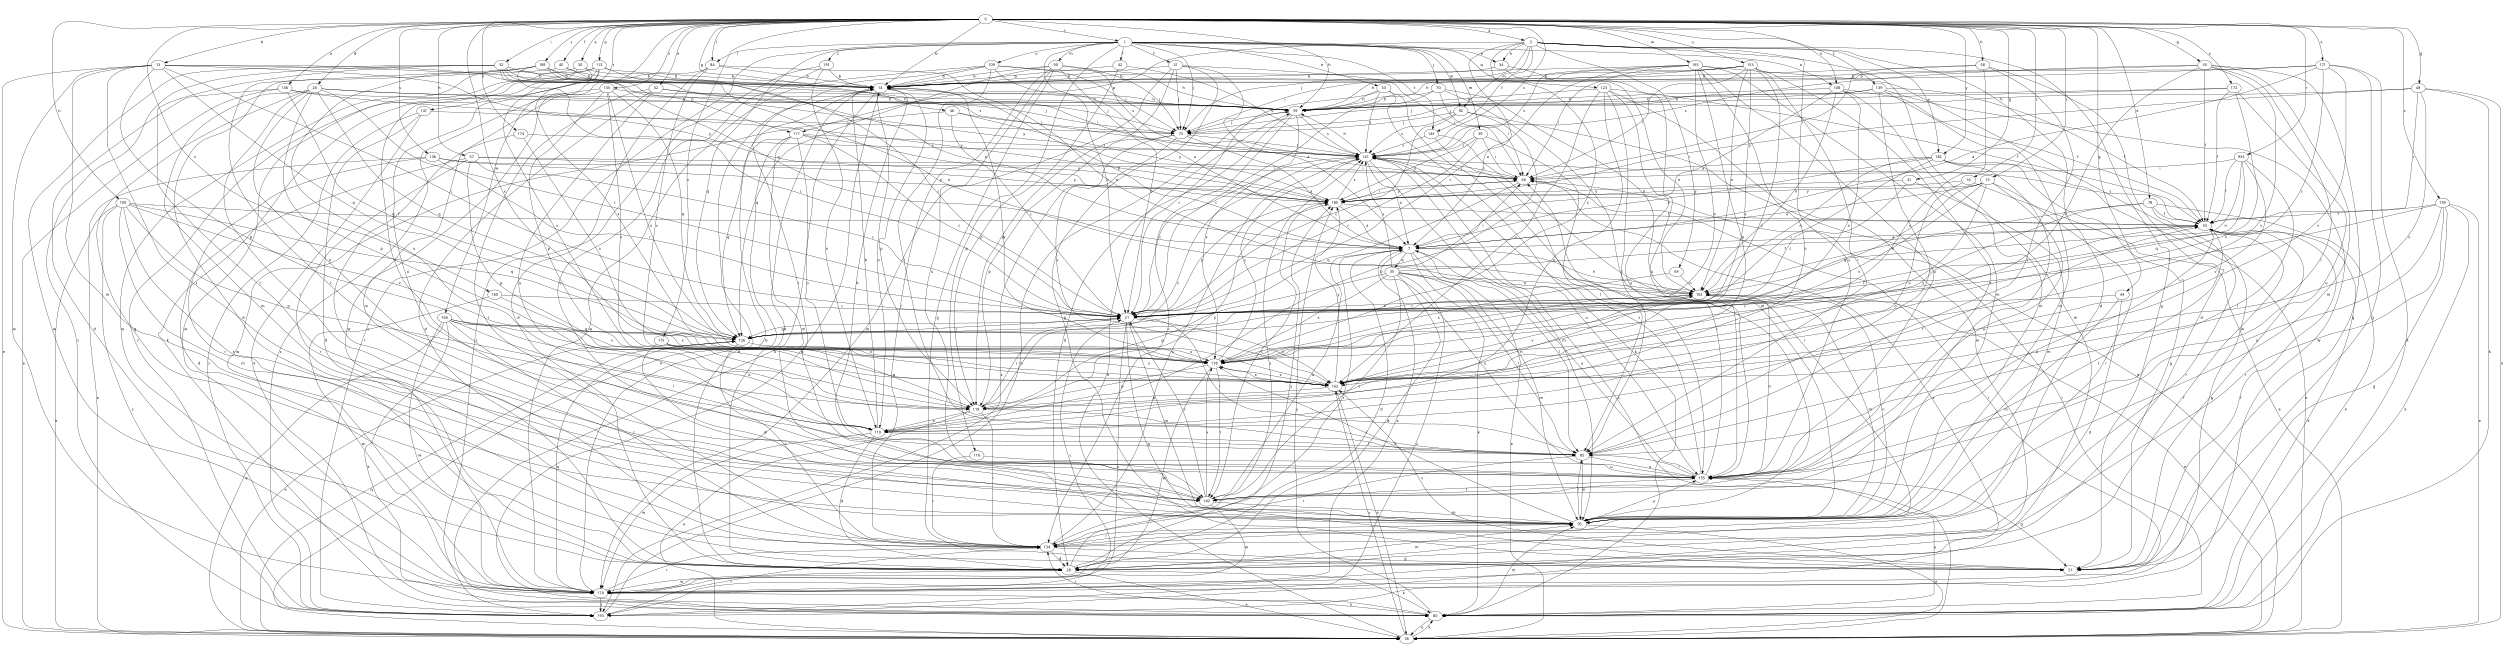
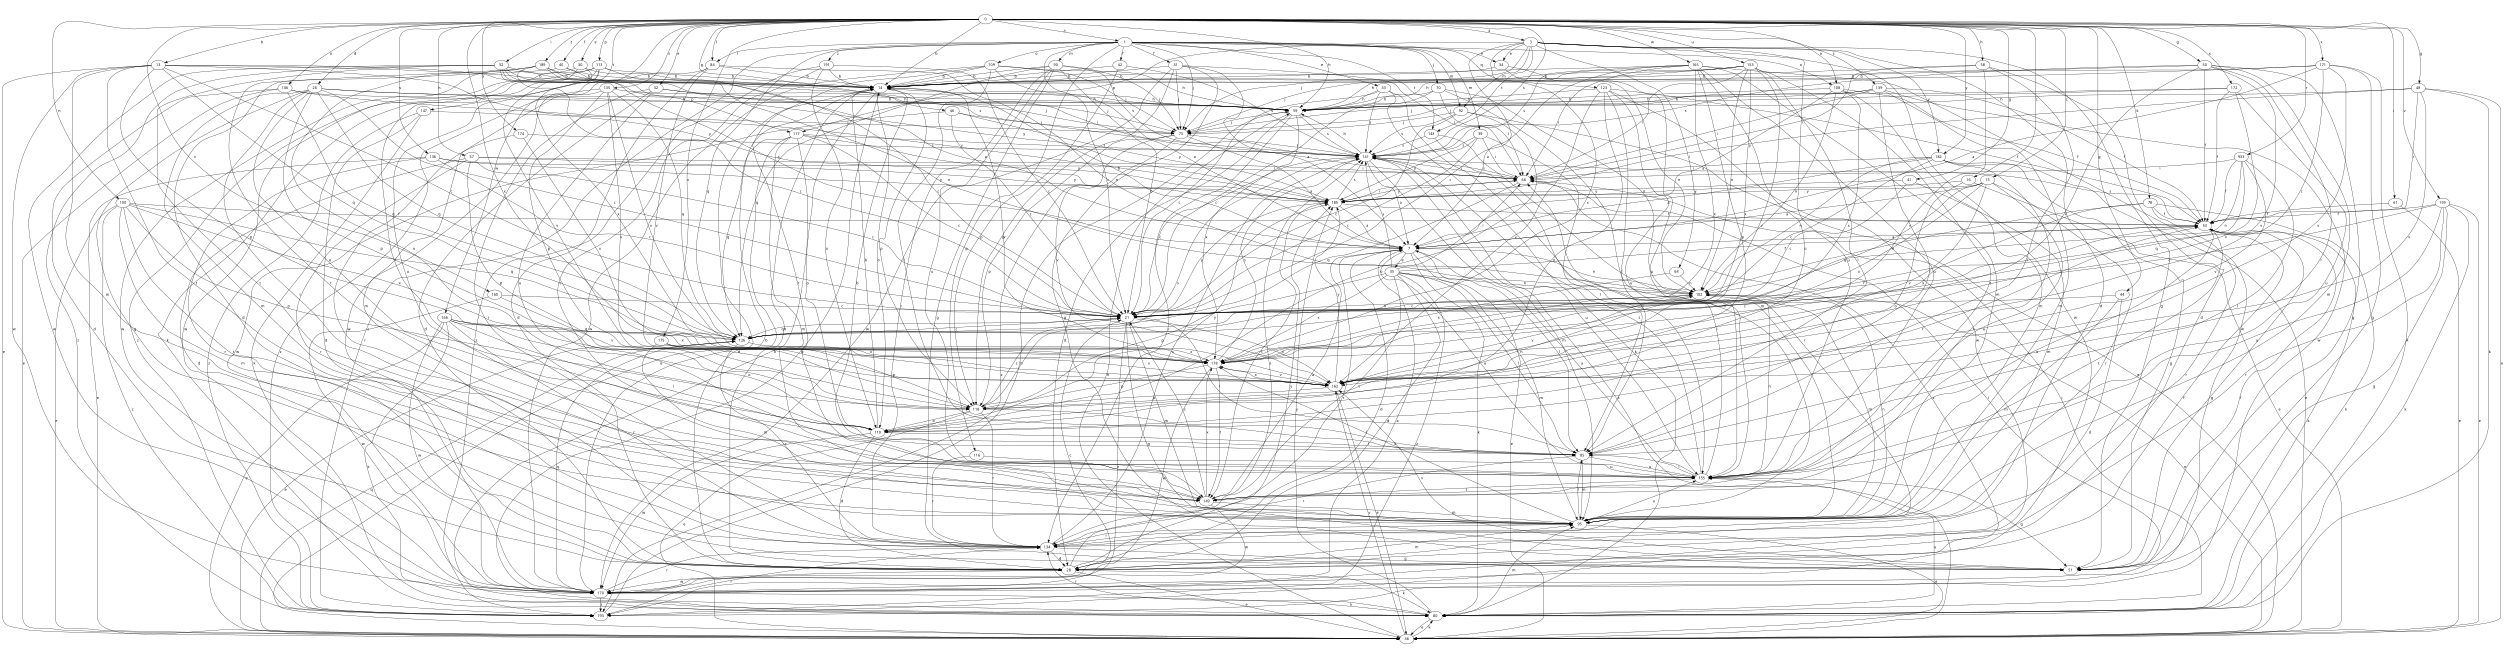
edge "139" -> "66": added, label "i"
edge "191" -> "21": added, label "c"
node "61": added
